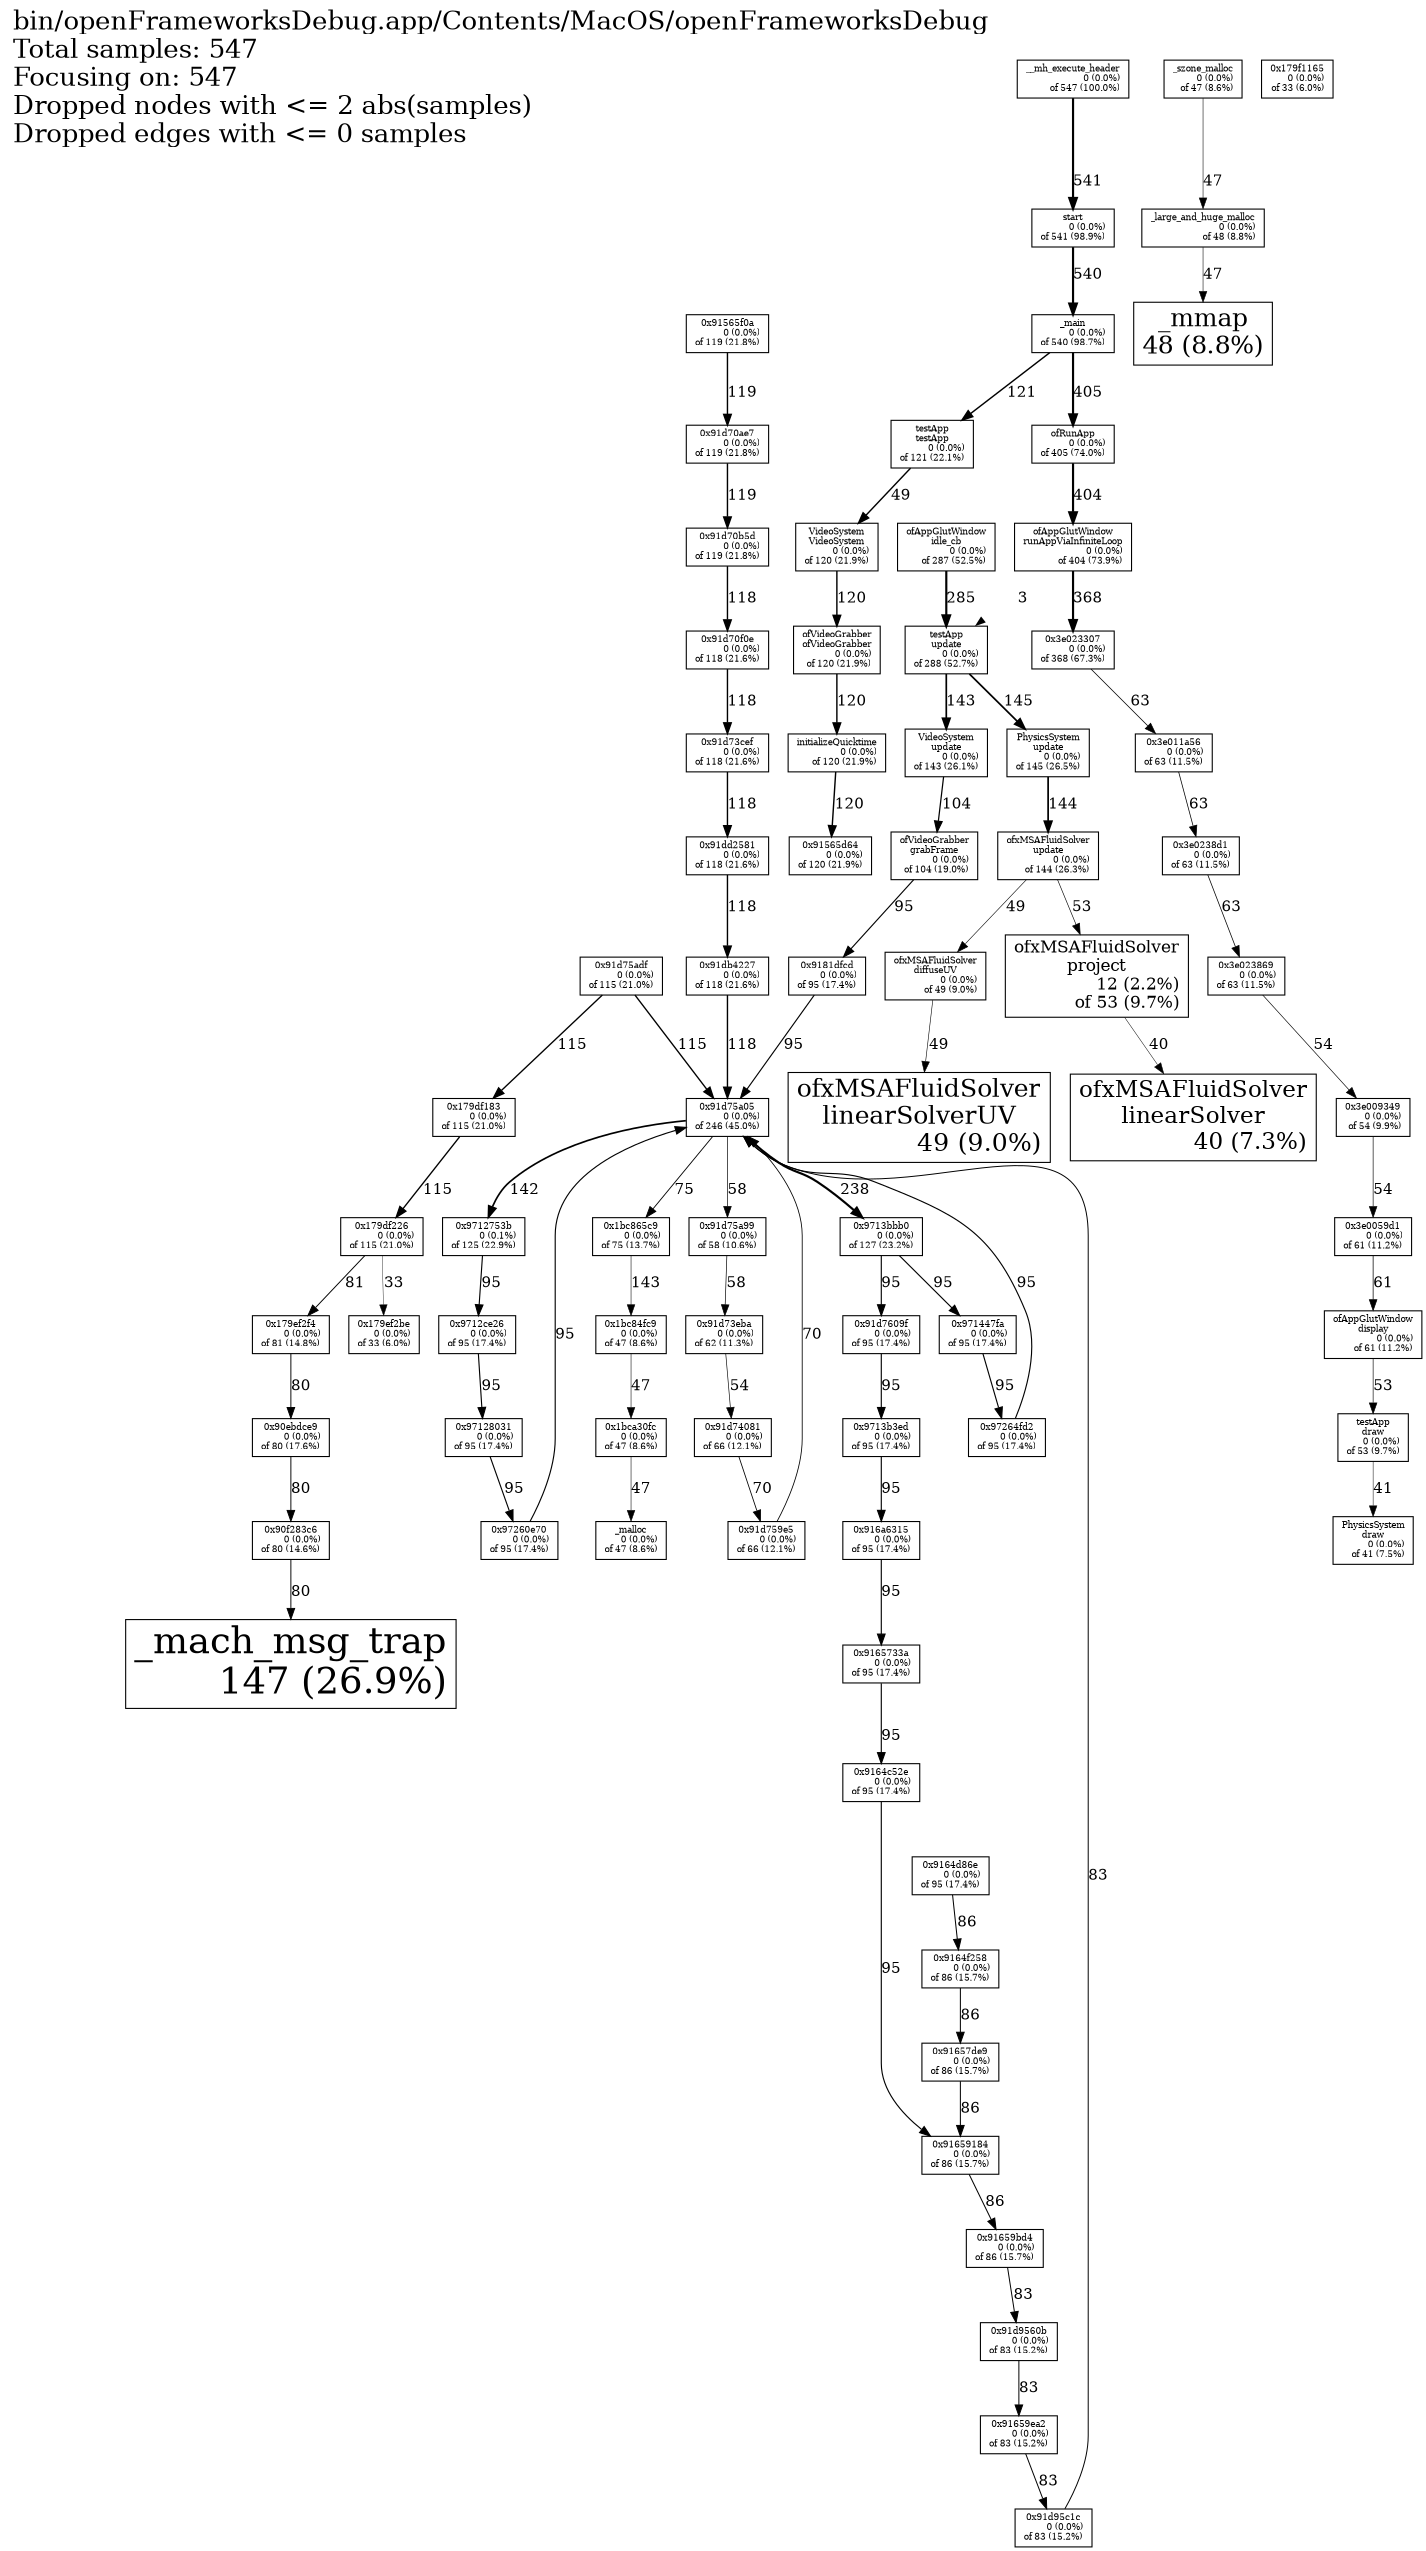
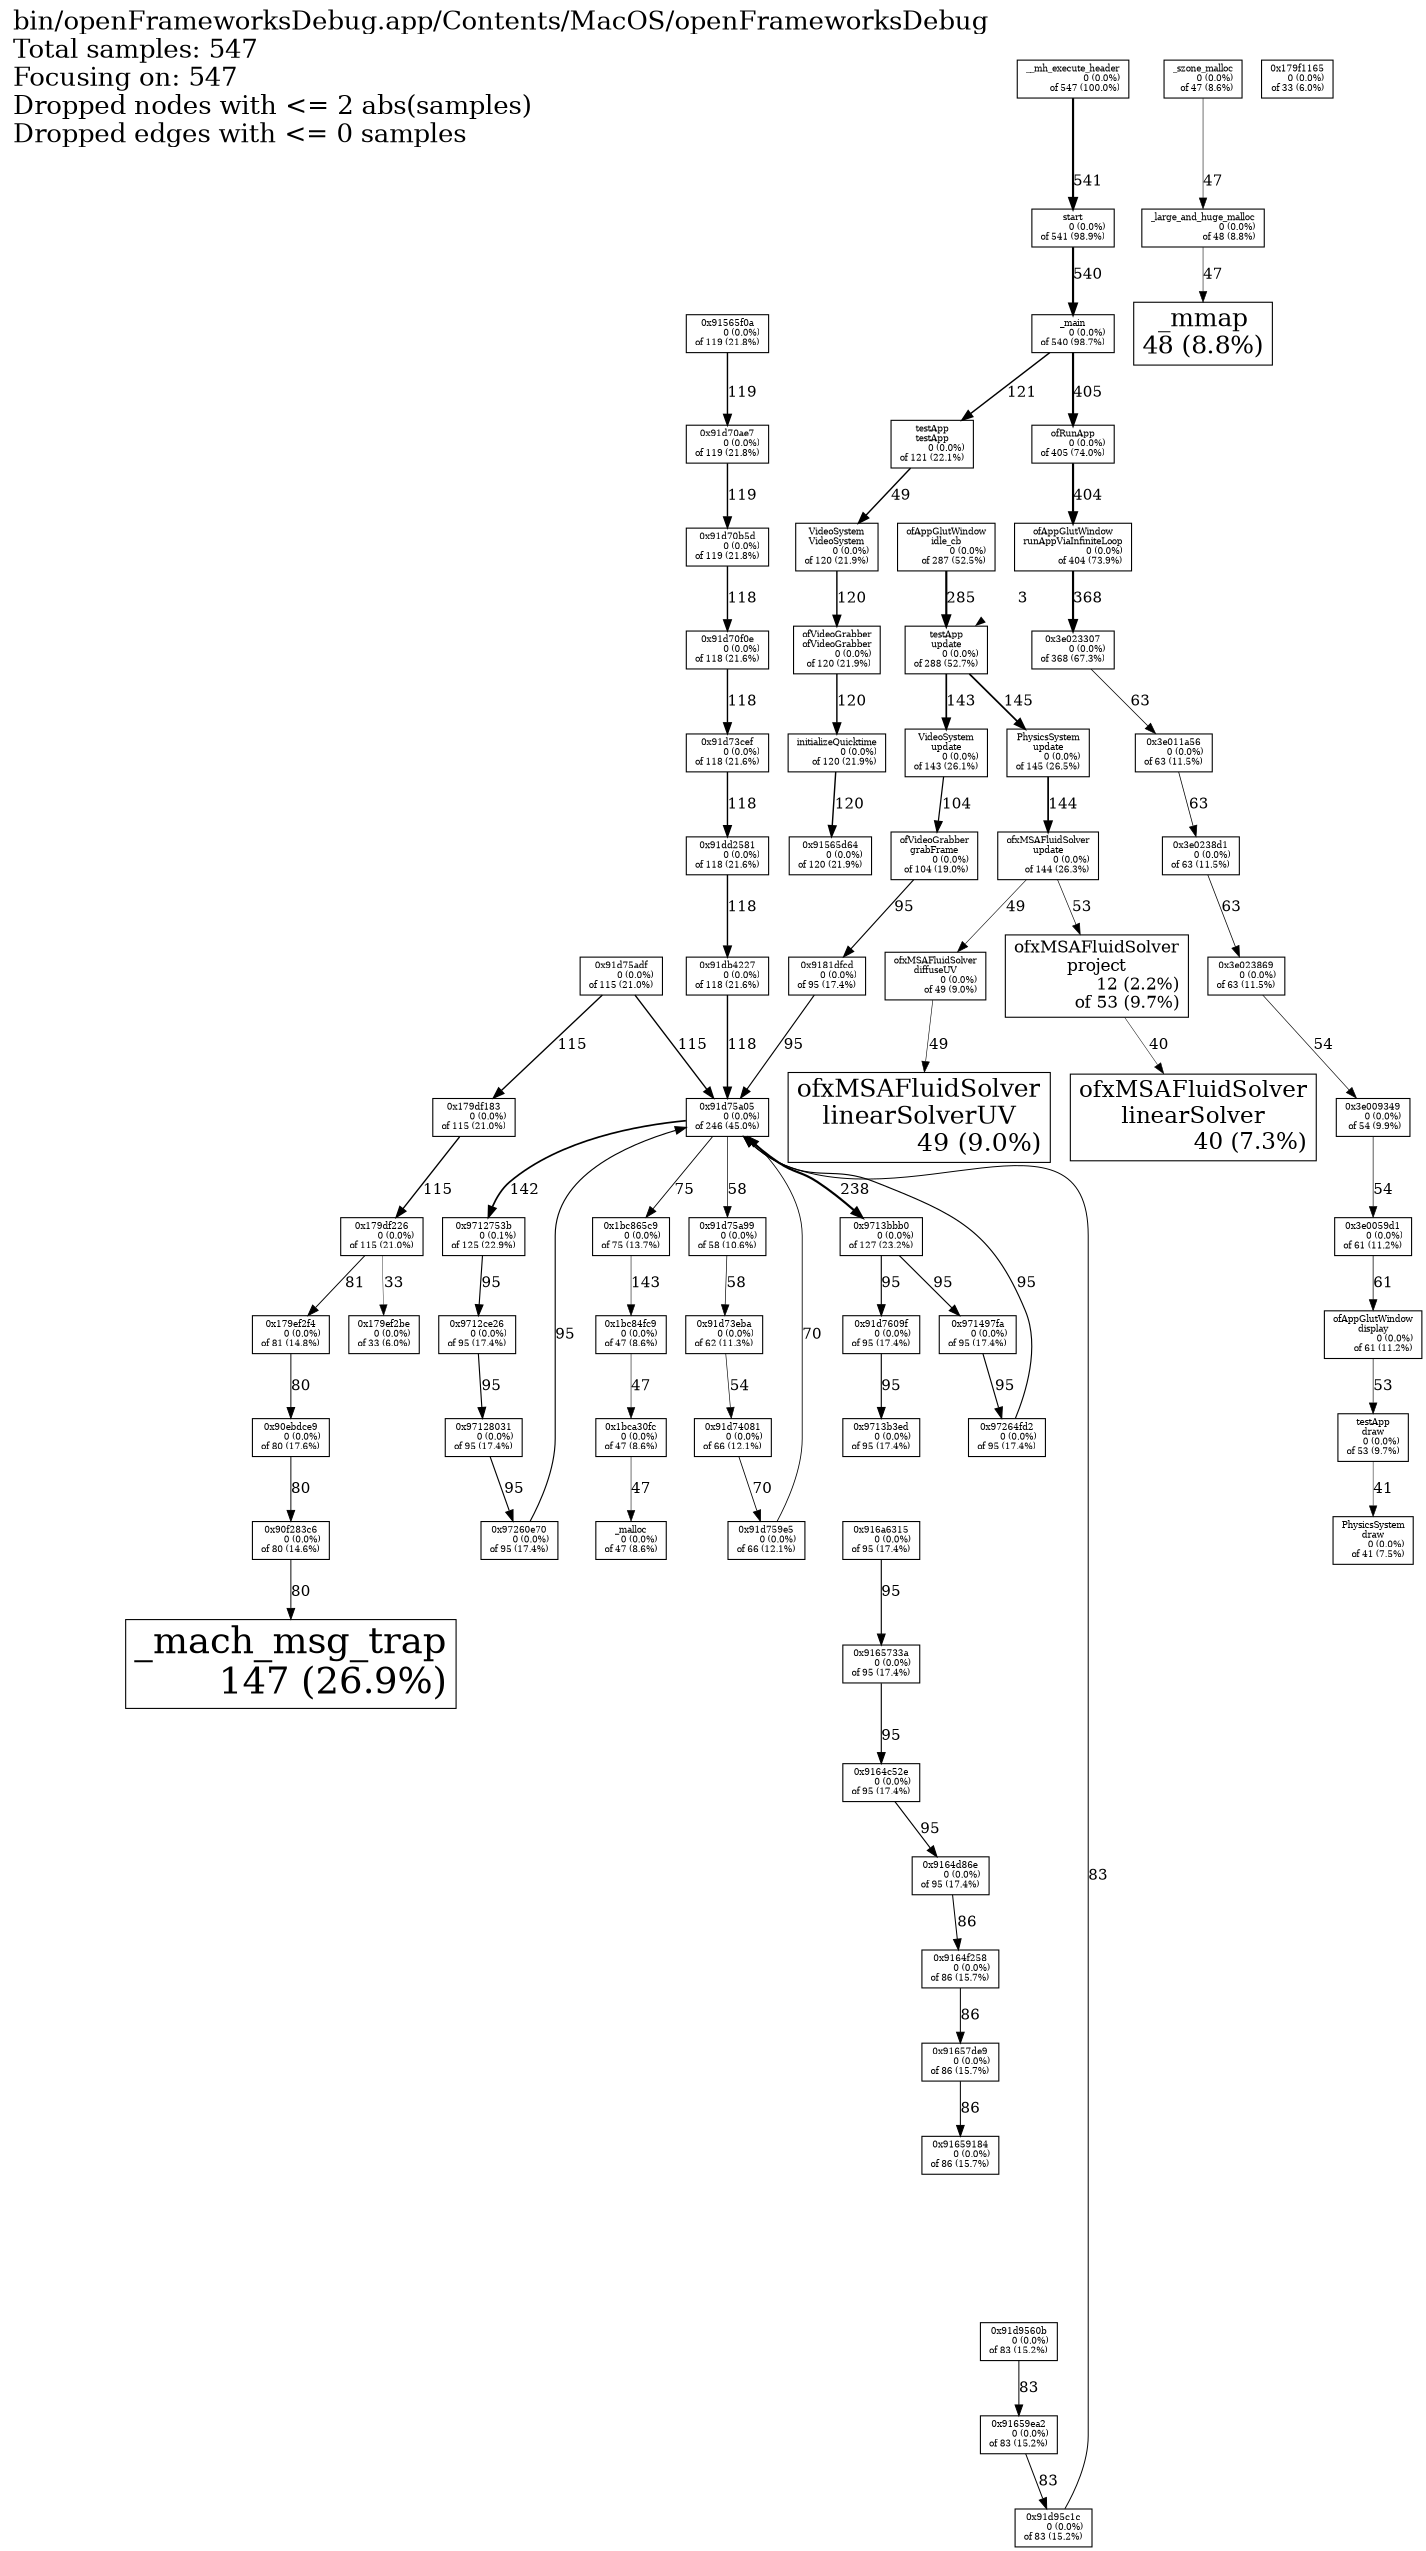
node "0x971447fa 0 (0.0%) of 95 (17.4%)": label "0x971447fa 0 (0.0%) of 95 (17.4%)" -> "0x971497fa 0 (0.0%) of 95 (17.4%)"
edge "0x9713b3ed 0 (0.0%) of 95 (17.4%)" -> "0x916a6315 0 (0.0%) of 95 (17.4%)": removed, label "95"
edge "0x9164c52e 0 (0.0%) of 95 (17.4%)" -> "0x91659184 0 (0.0%) of 86 (15.7%)": now "0x9164c52e 0 (0.0%) of 95 (17.4%)" -> "0x9164d86e 0 (0.0%) of 95 (17.4%)"
node "0x91659bd4 0 (0.0%) of 86 (15.7%)": removed
